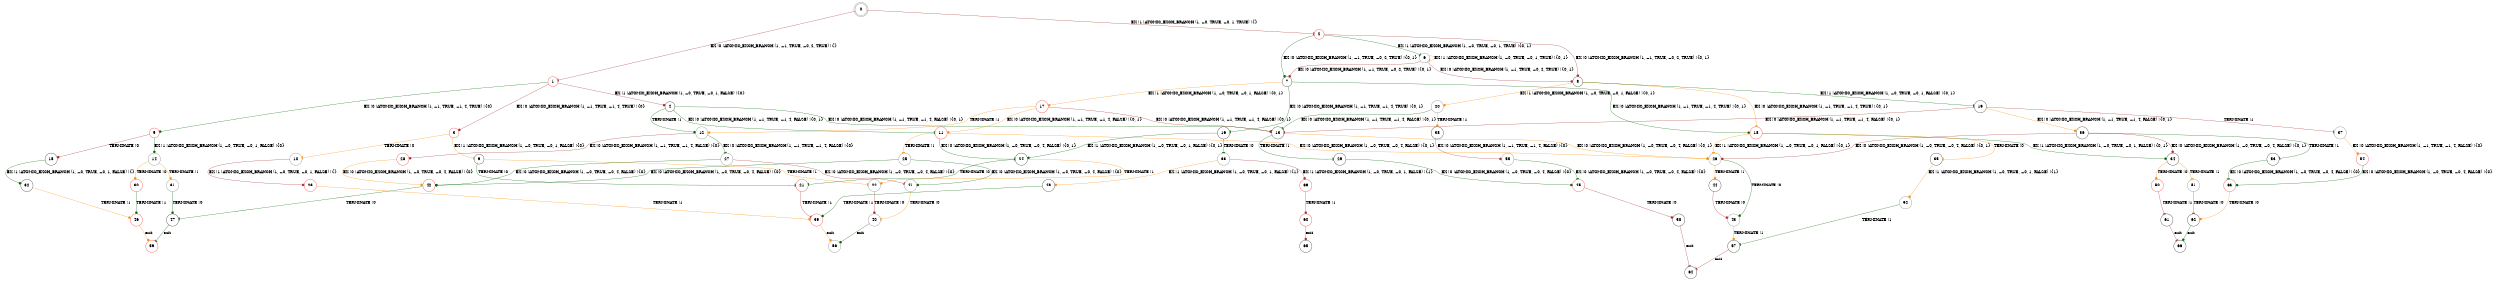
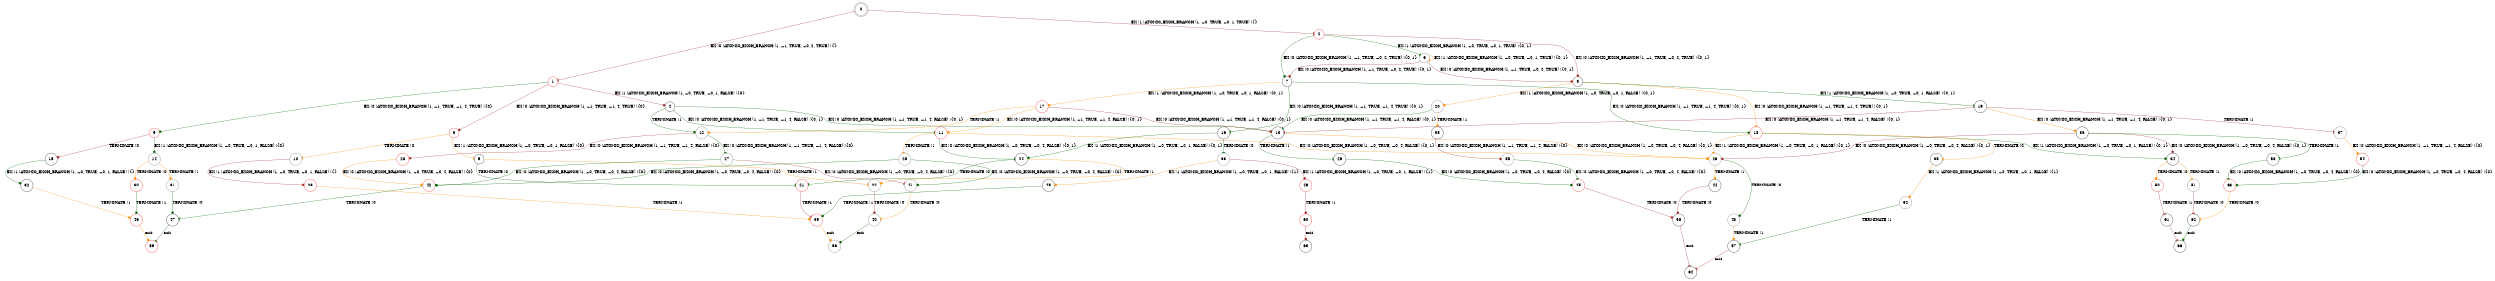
node "69": label "69" -> "49"
edge "44" -> "43": now "44" -> "58"
edge "63" -> "62": arrowhead dot -> tee
